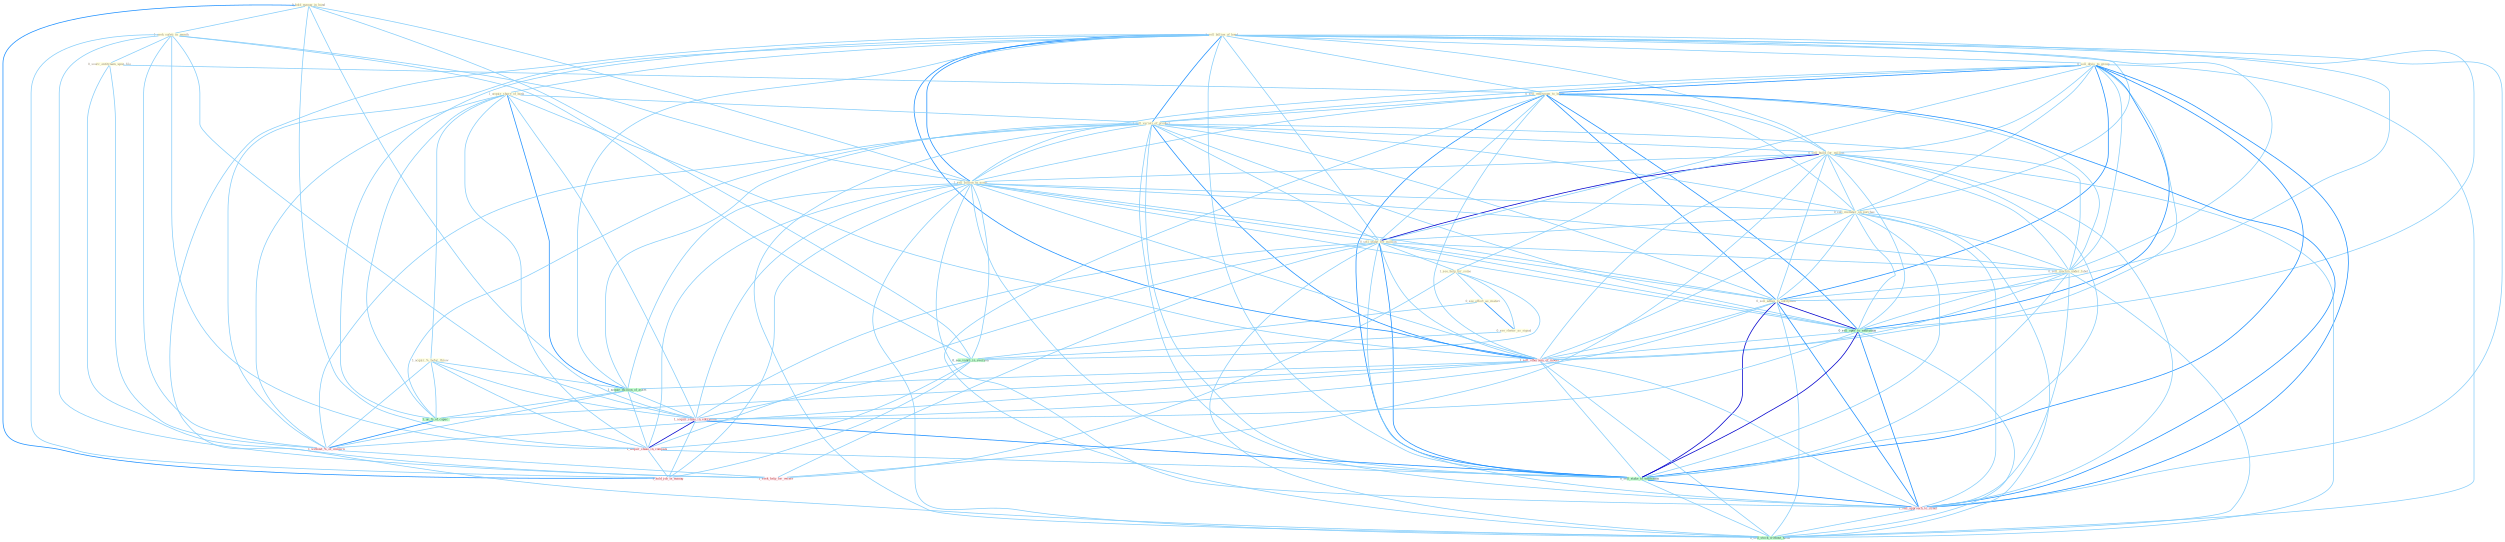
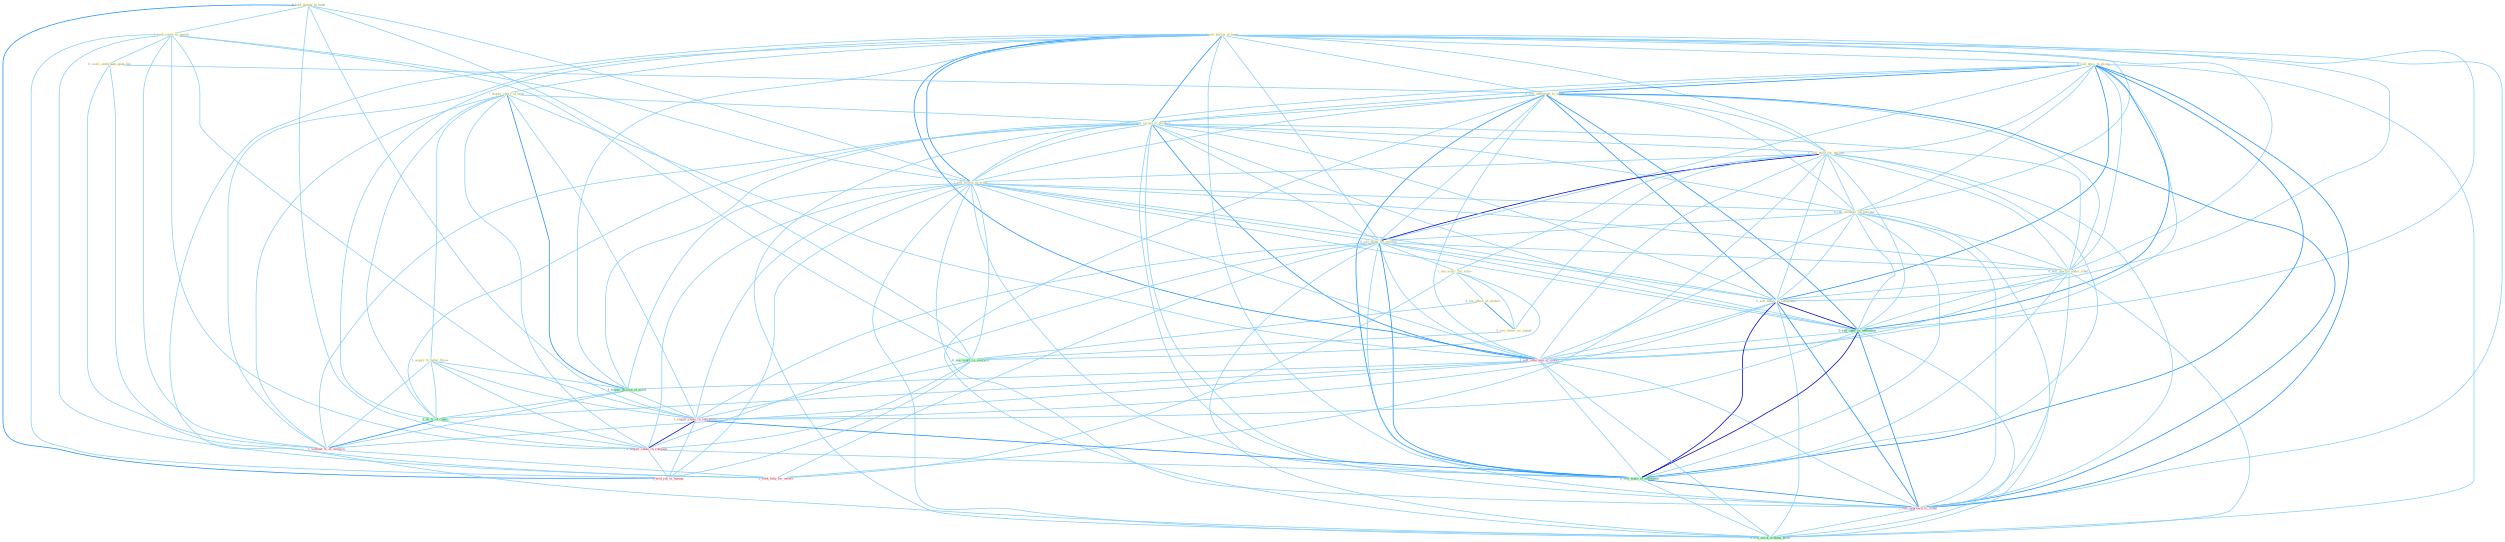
node "1_see_help_for_some": label "1_see_help_for_some" -> "1_see_sourc_for_some"
edge "0_sell_build_for_million" -- "0_sell_stock_without_hitch": now "0_sell_build_for_million" -- "0_see_rhetor_as_signal"
edge "1_acquir_million_of_asset" -- "1_acquir_stake_in_compani": now "1_us_%_of_capac" -- "1_acquir_stake_in_compani"
